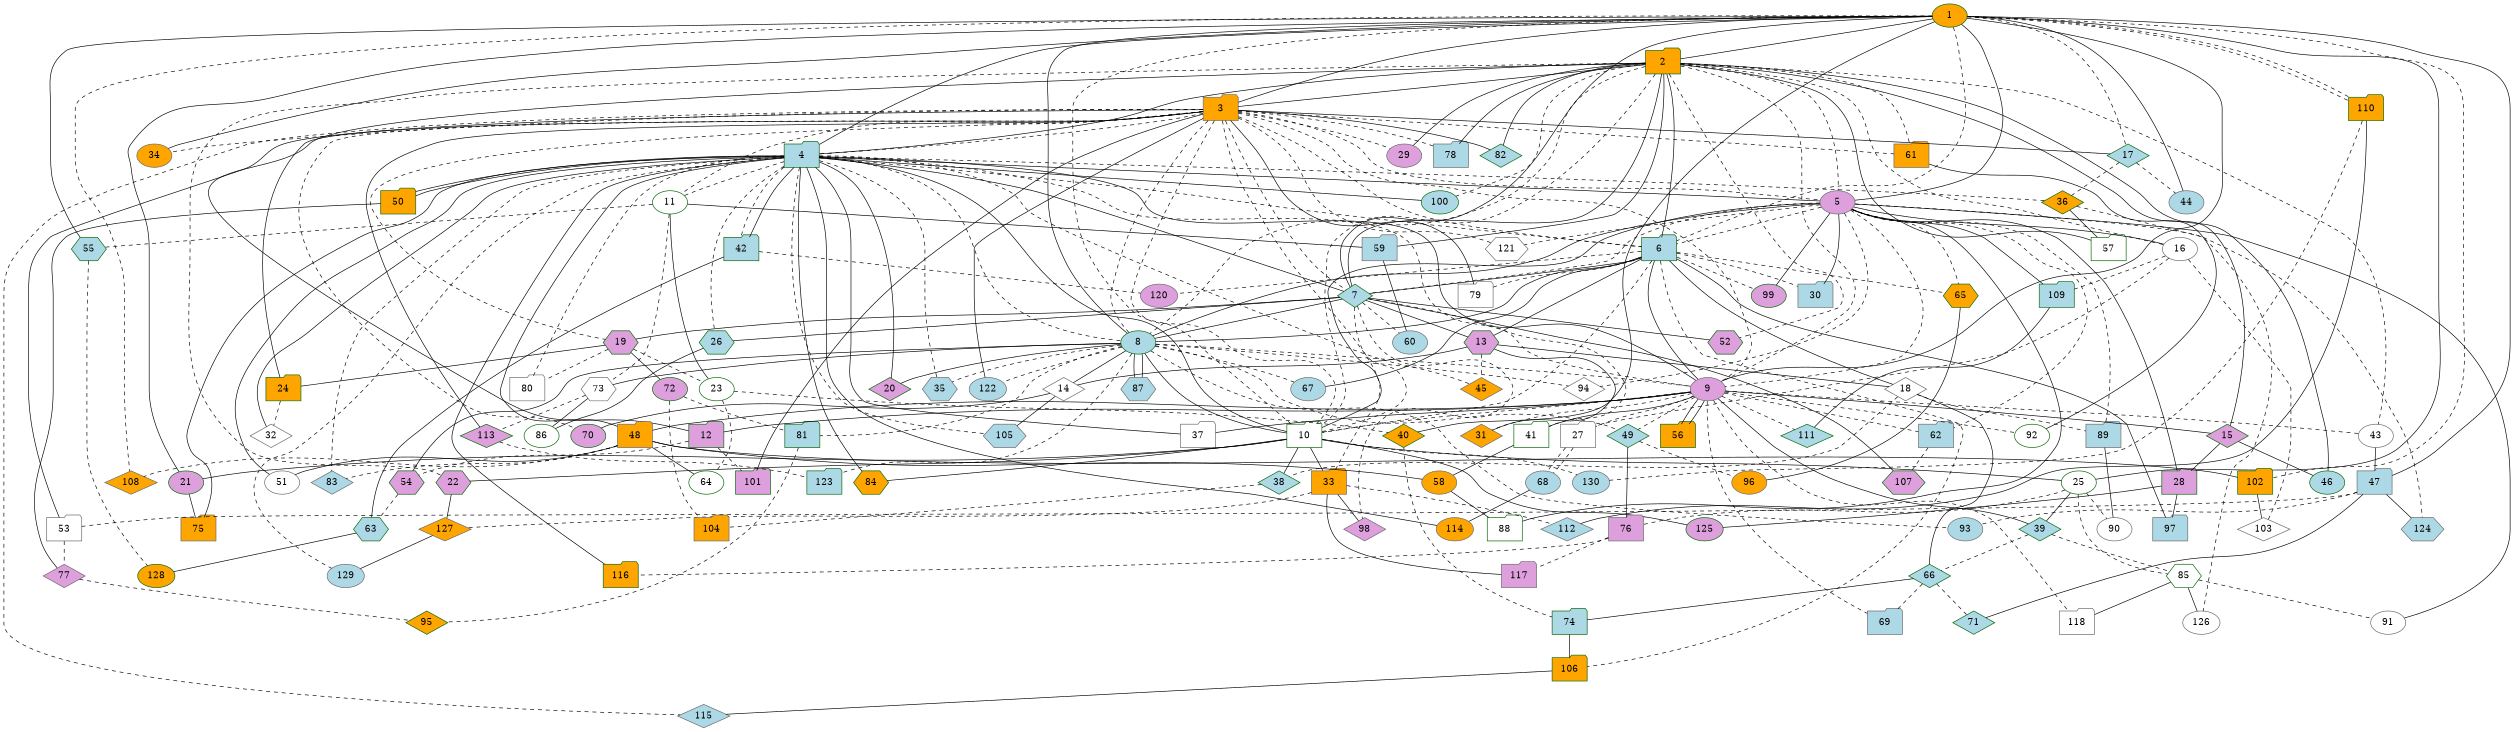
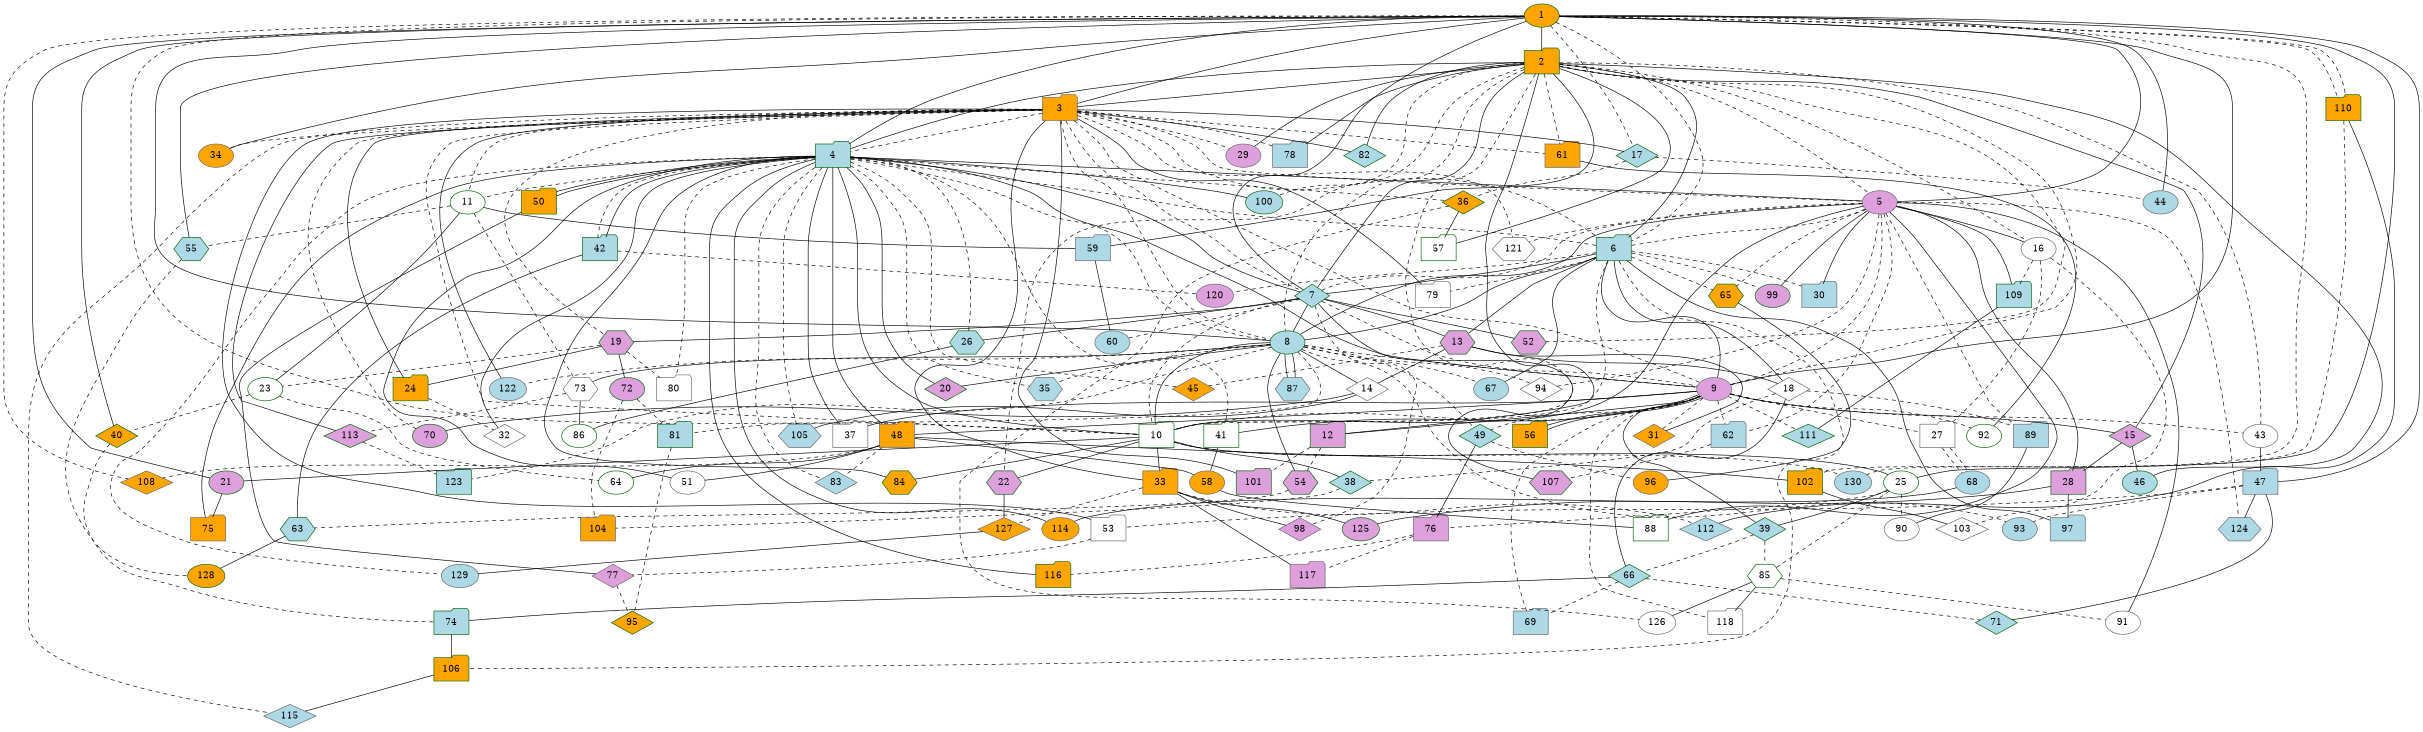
edge "3" -- "33": style dashed -> solid
edge "10" -- "125": now "33" -- "125"
